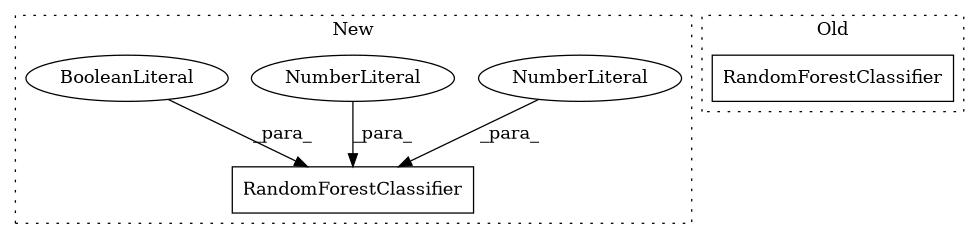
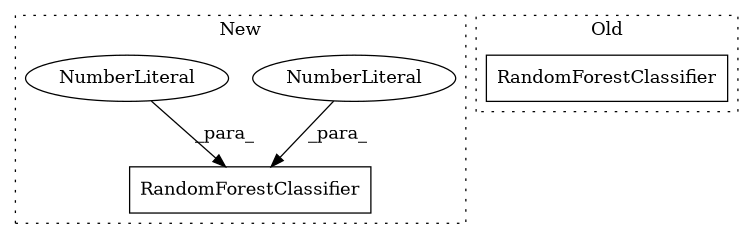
node "BooleanLiteral": removed
